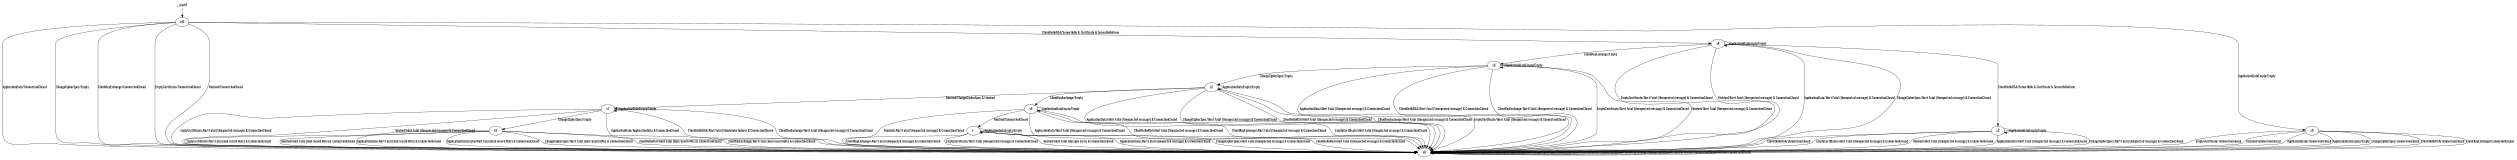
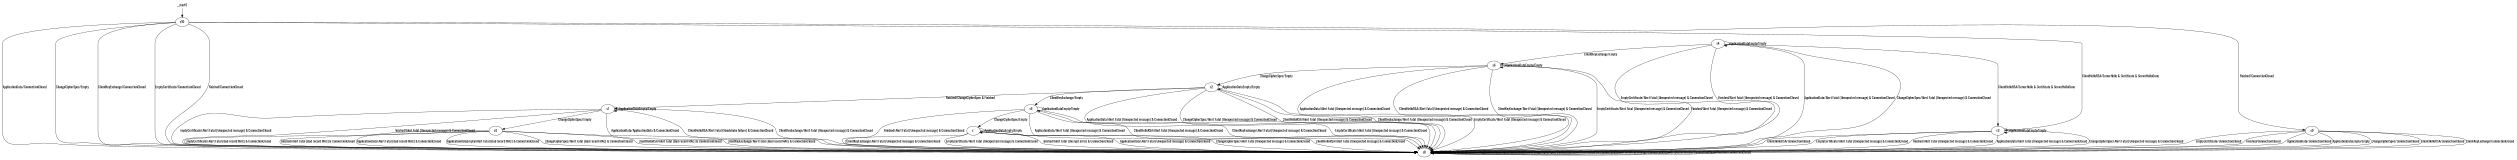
edge "s10" -> "s4": now "s10" -> "s3"
edge "s10" -> "s9": label "ApplicationDataEmpty/Empty" -> "Finished/ConnectionClosed"
edge "s5" -> "s1": label "Finished/ConnectionClosed" -> "ChangeCipherSpec/Empty"
